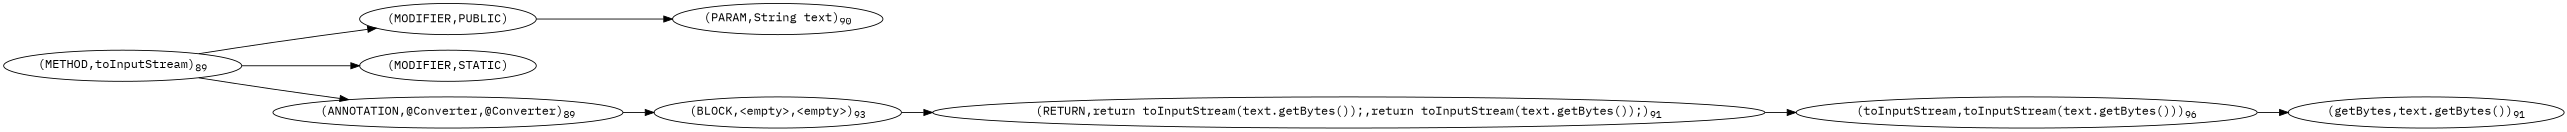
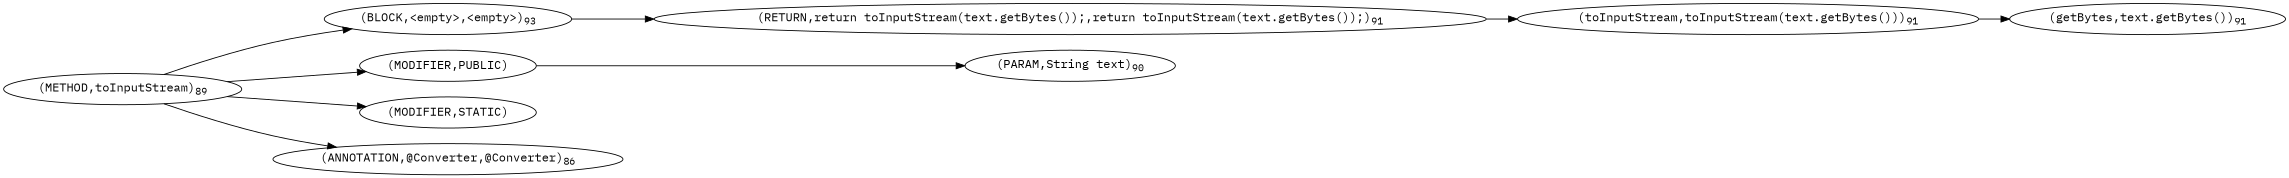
node "(ANNOTATION,@Converter,@Converter)": text "89" -> "86"
node "(toInputStream,toInputStream(text.getBytes()))": text "96" -> "91"
edge "(ANNOTATION,@Converter,@Converter)" -> "(BLOCK,<empty>,<empty>)": now "(METHOD,toInputStream)" -> "(BLOCK,<empty>,<empty>)"
